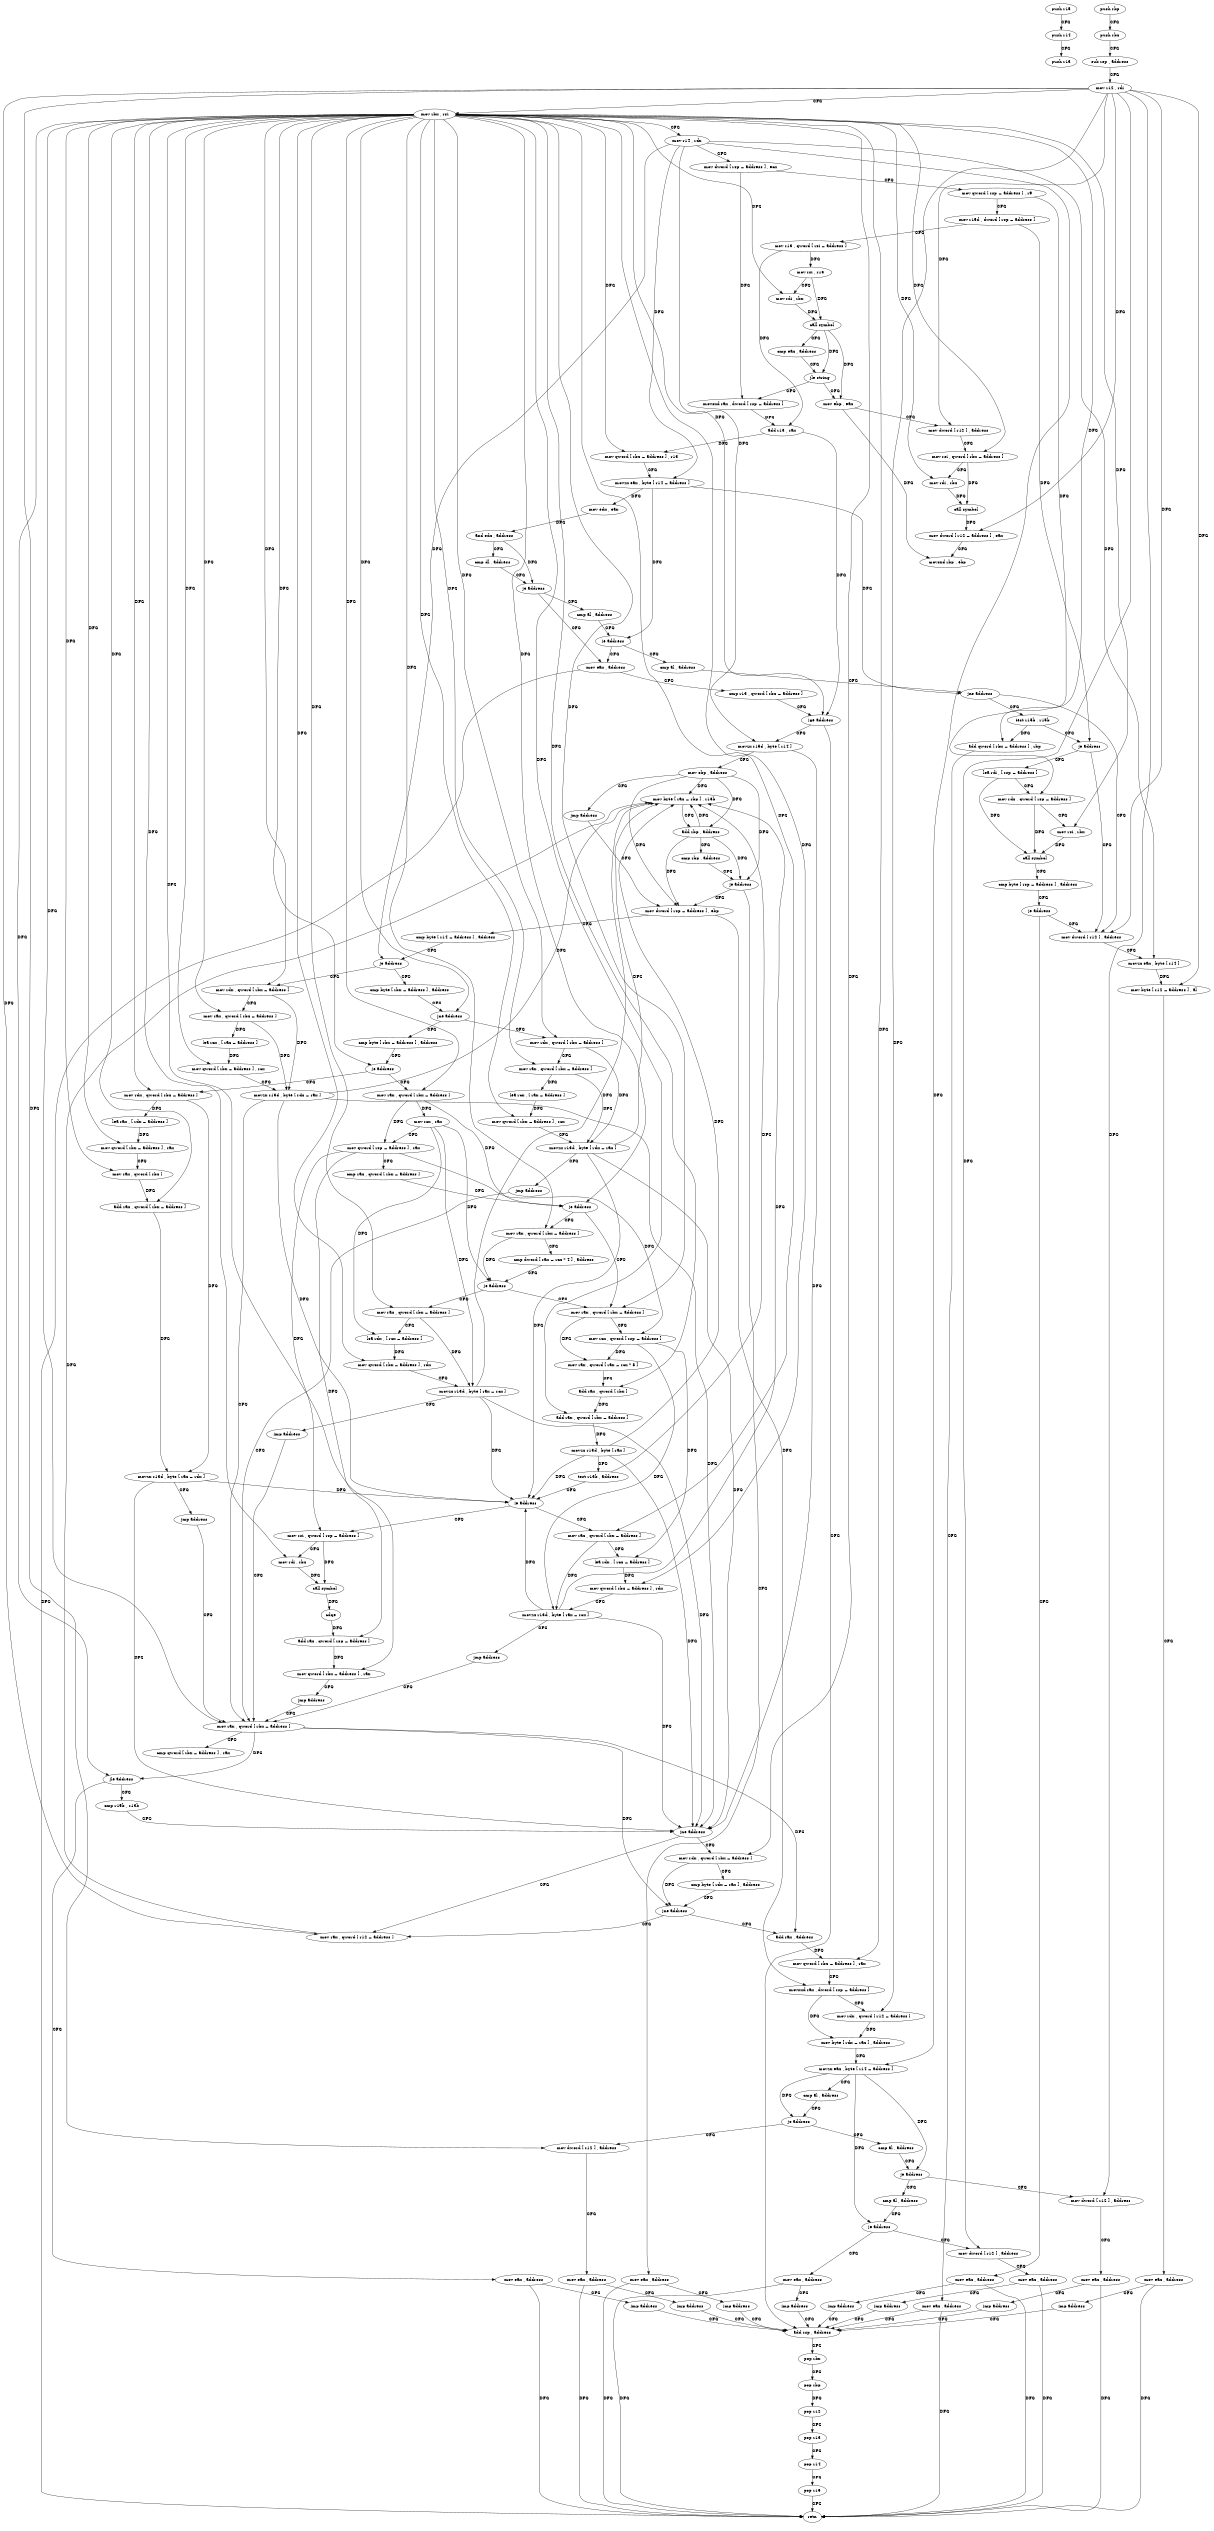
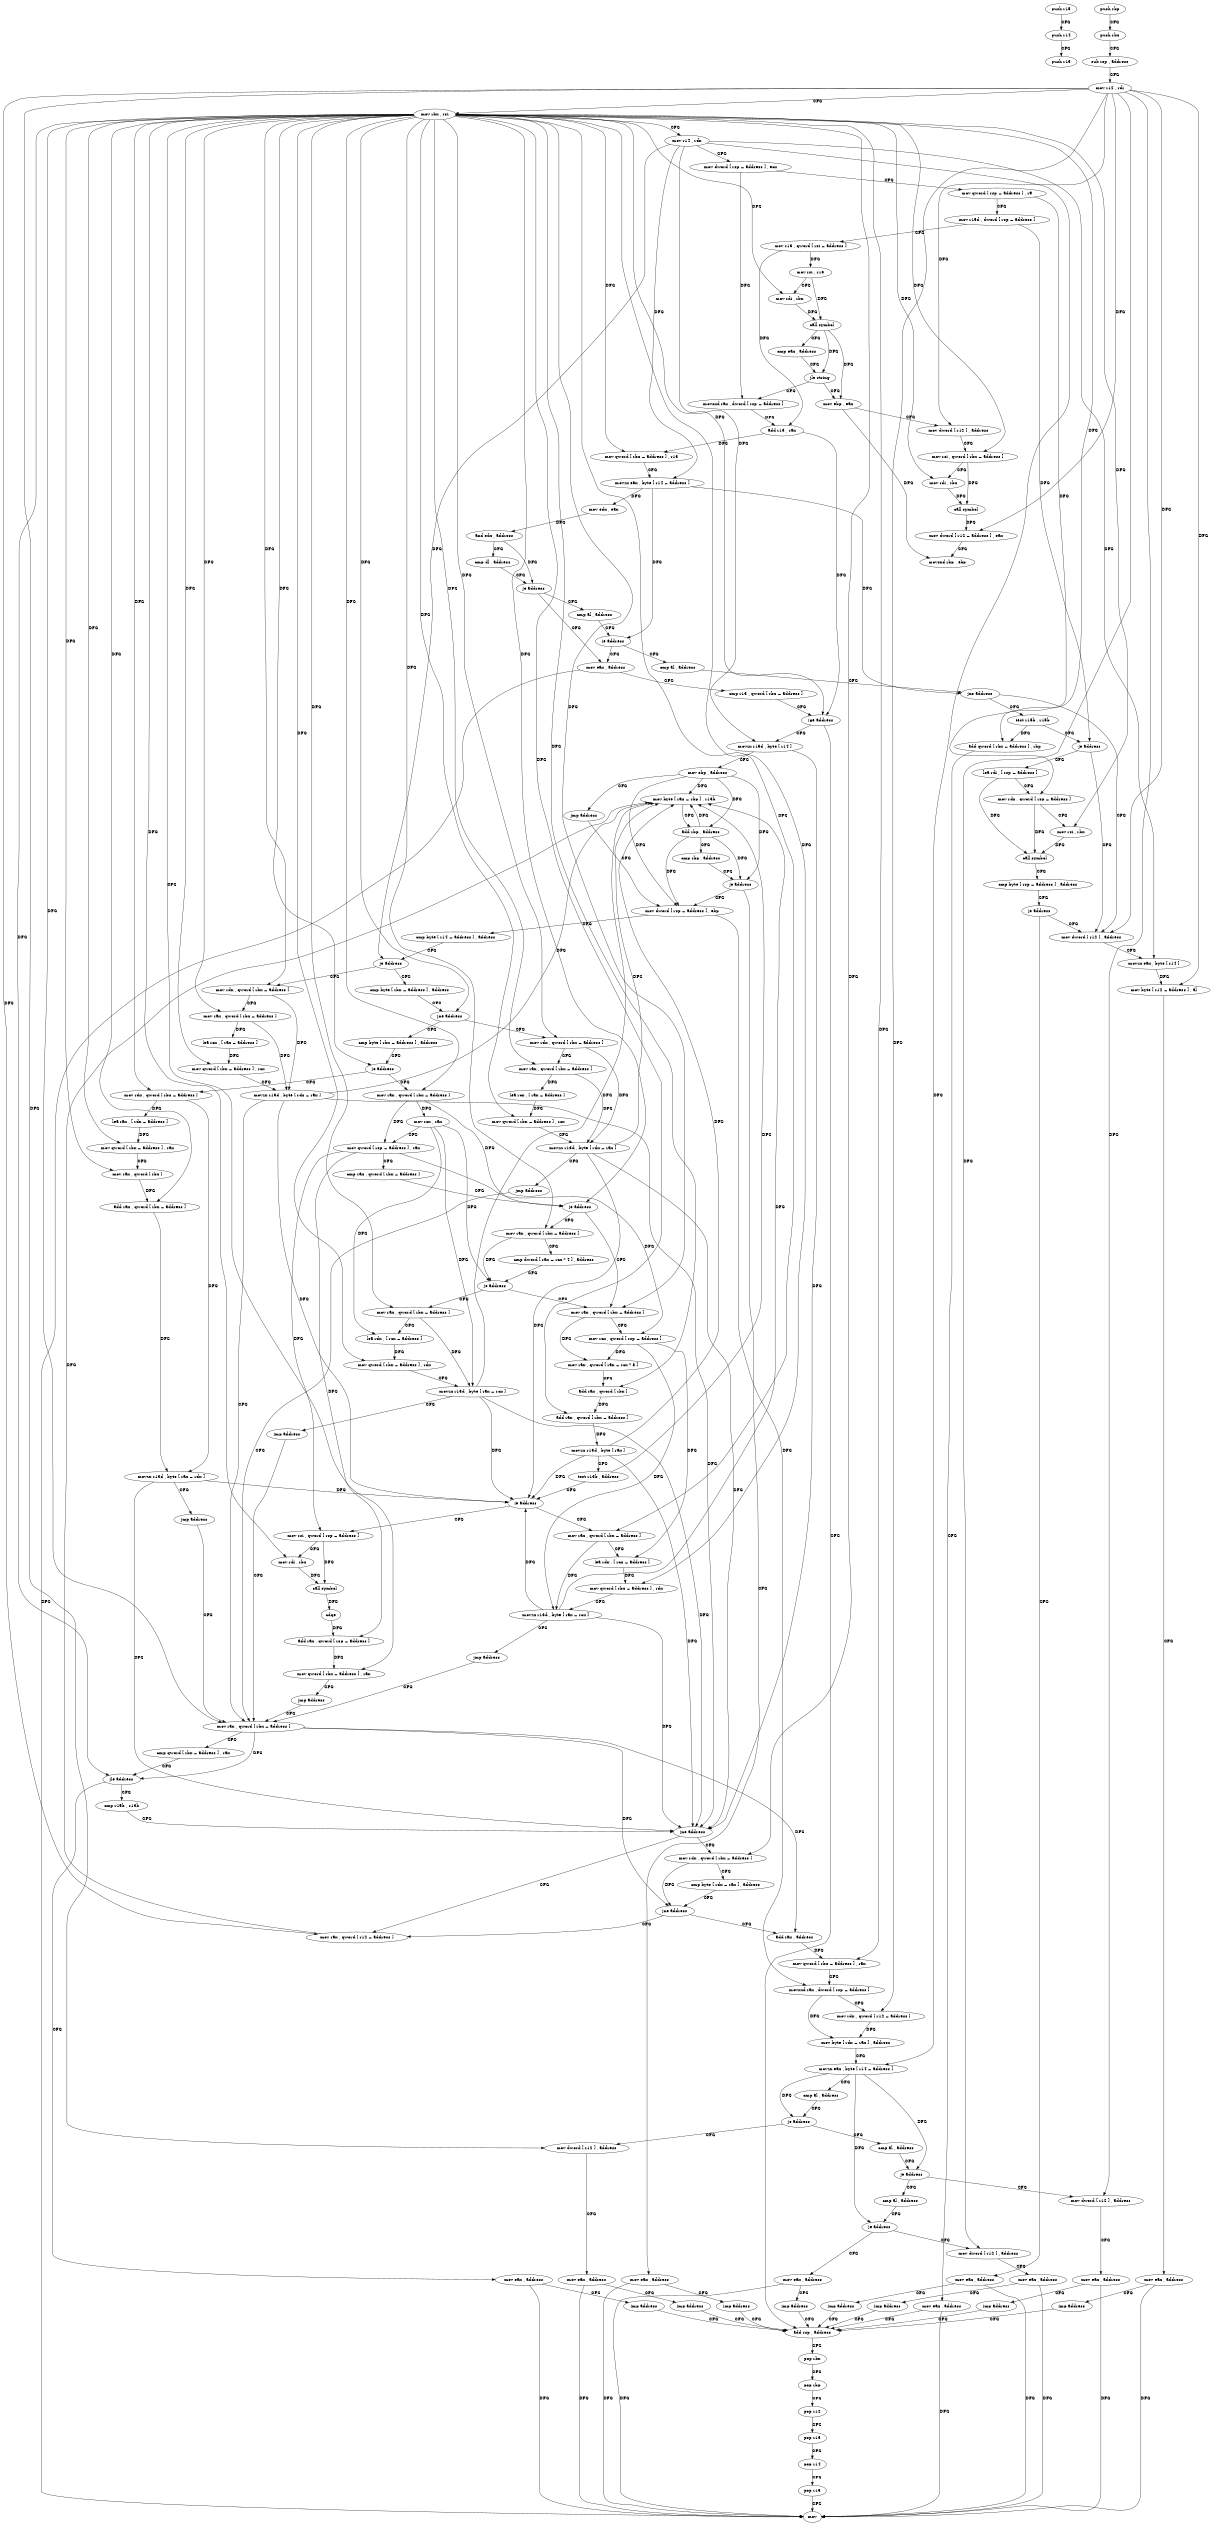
edge "cmp qword [ rbx + address ] , rax" -> "jle address": added, label "CFG"
edge "pop rbp" -> "pop r12": label "DFG" -> "CFG"
node "retn": label "retn" -> "mov"
